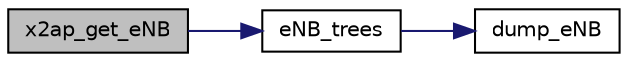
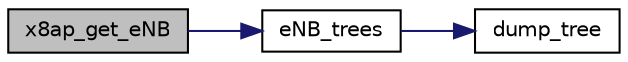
node "x2ap_get_eNB": label "x2ap_get_eNB" -> "x8ap_get_eNB"
node "dump_eNB": label "dump_eNB" -> "dump_tree"
